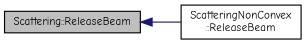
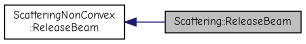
edge "ScatteringNonConvex ::ReleaseBeam" -> "Scattering::ReleaseBeam": reversed
